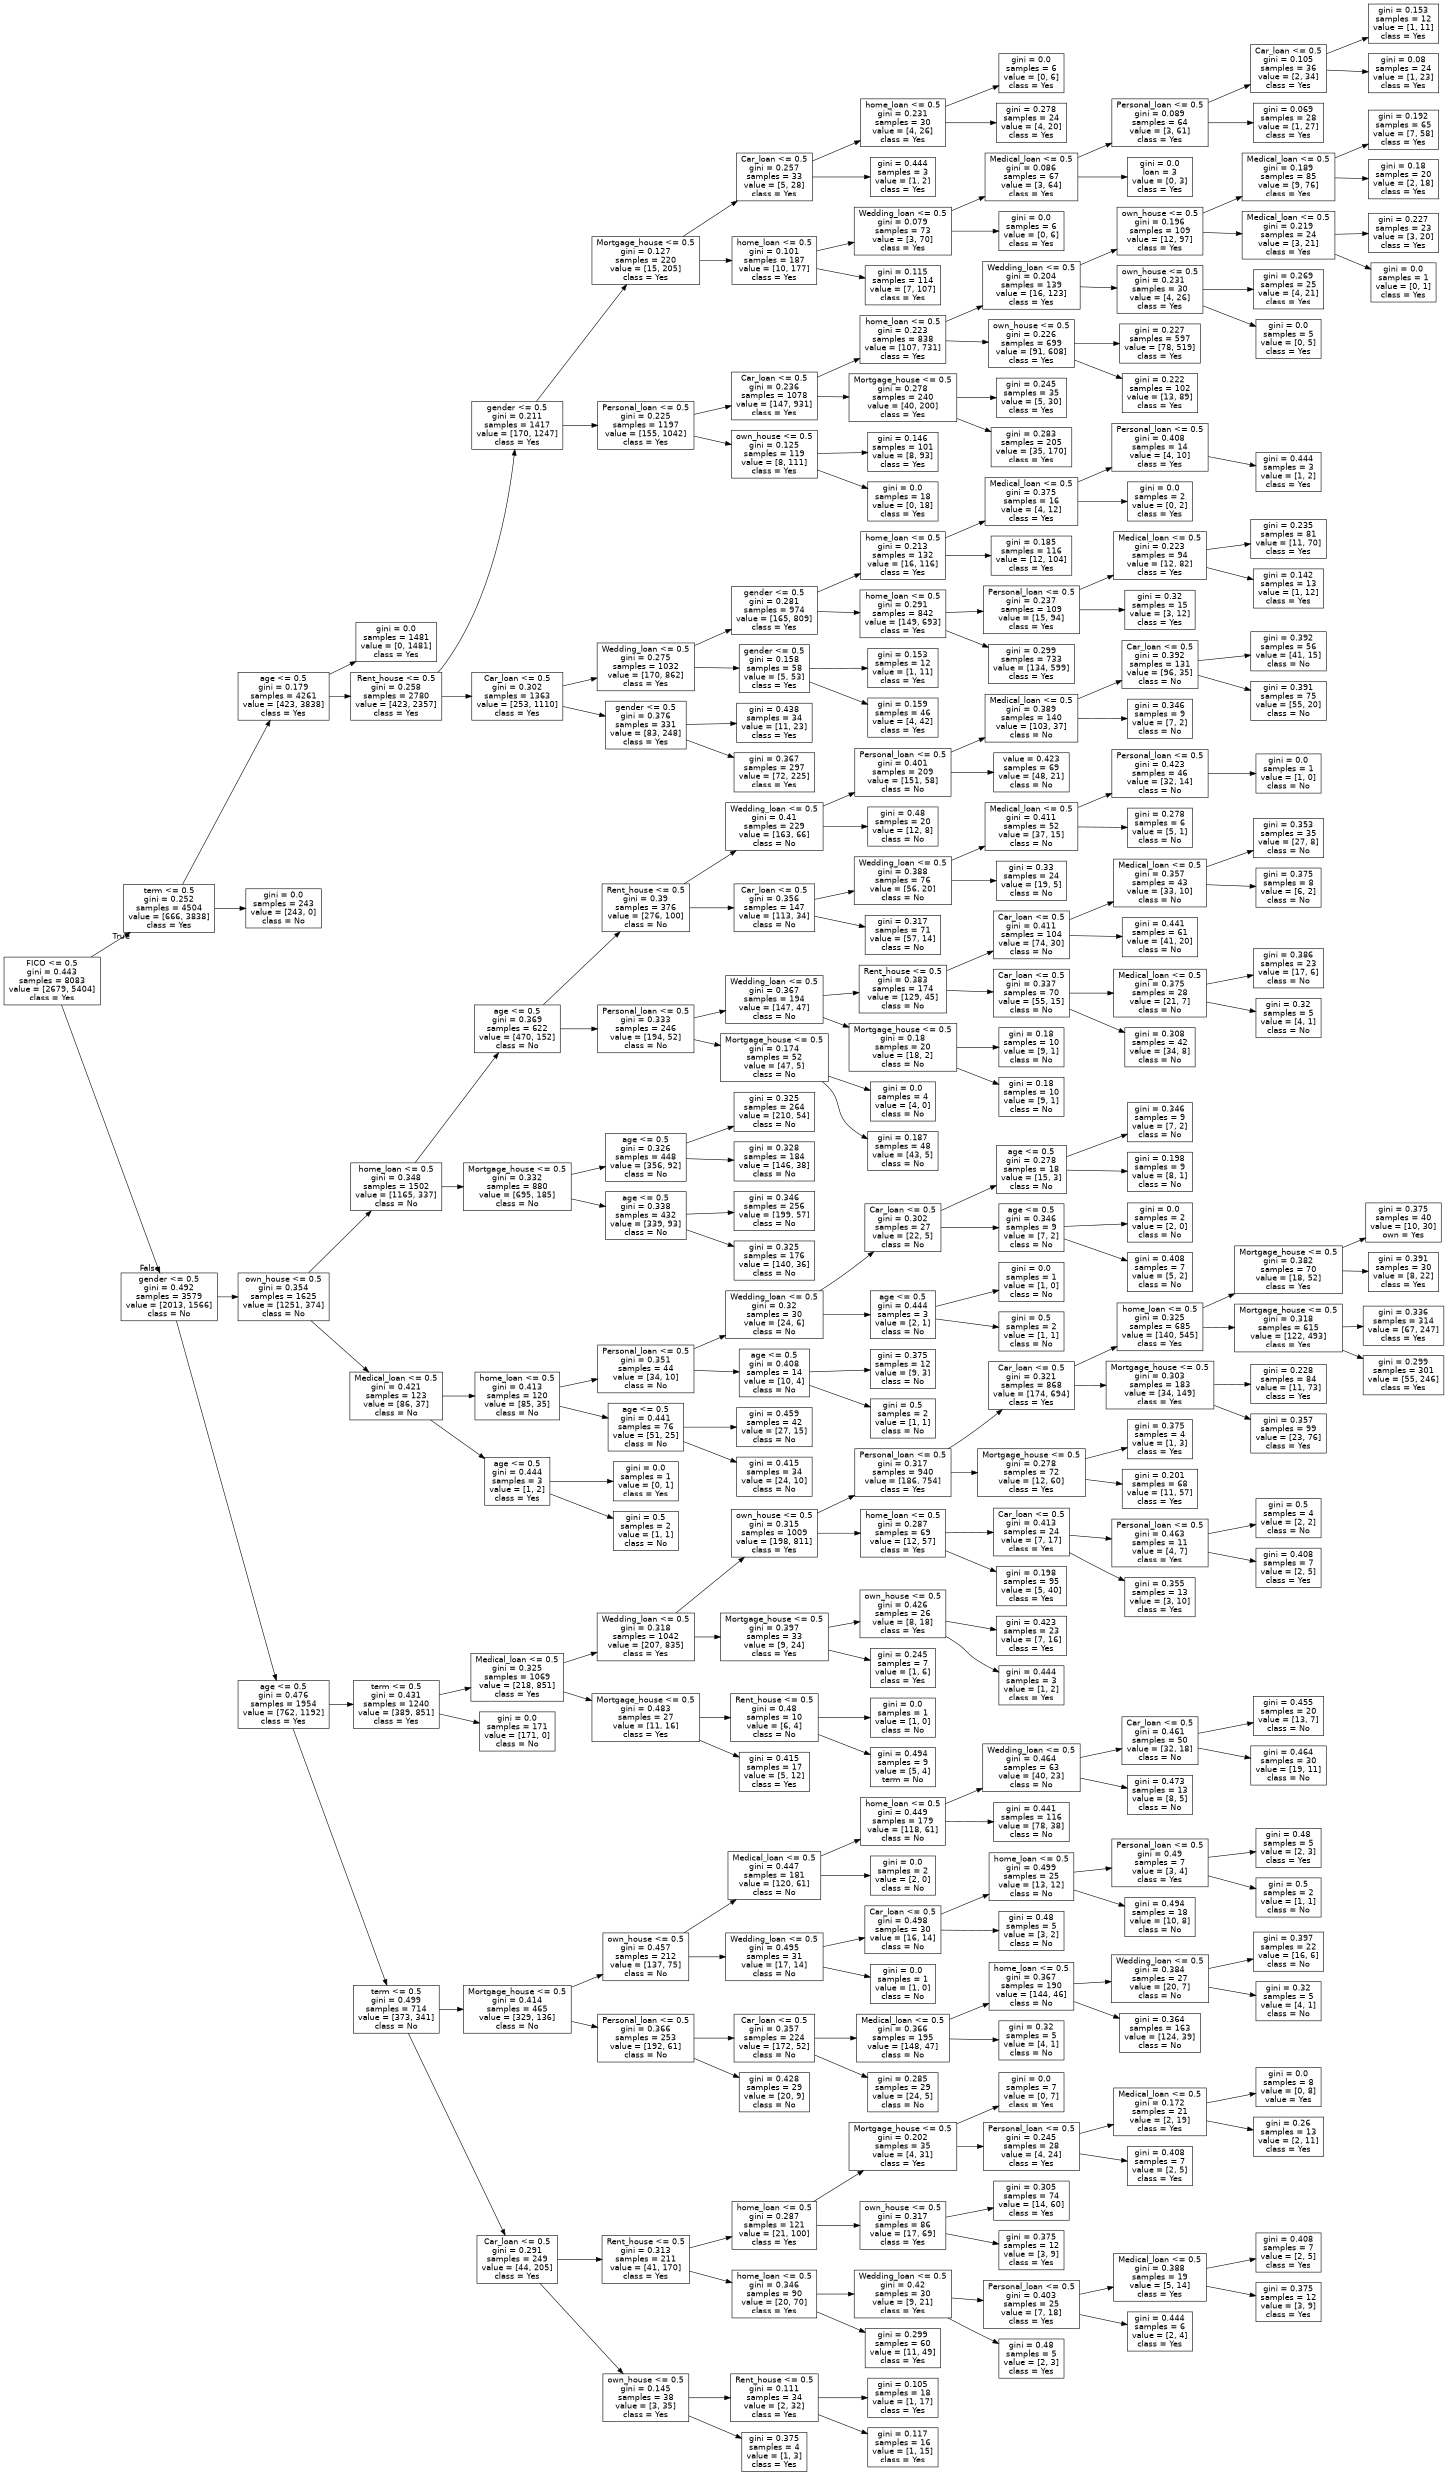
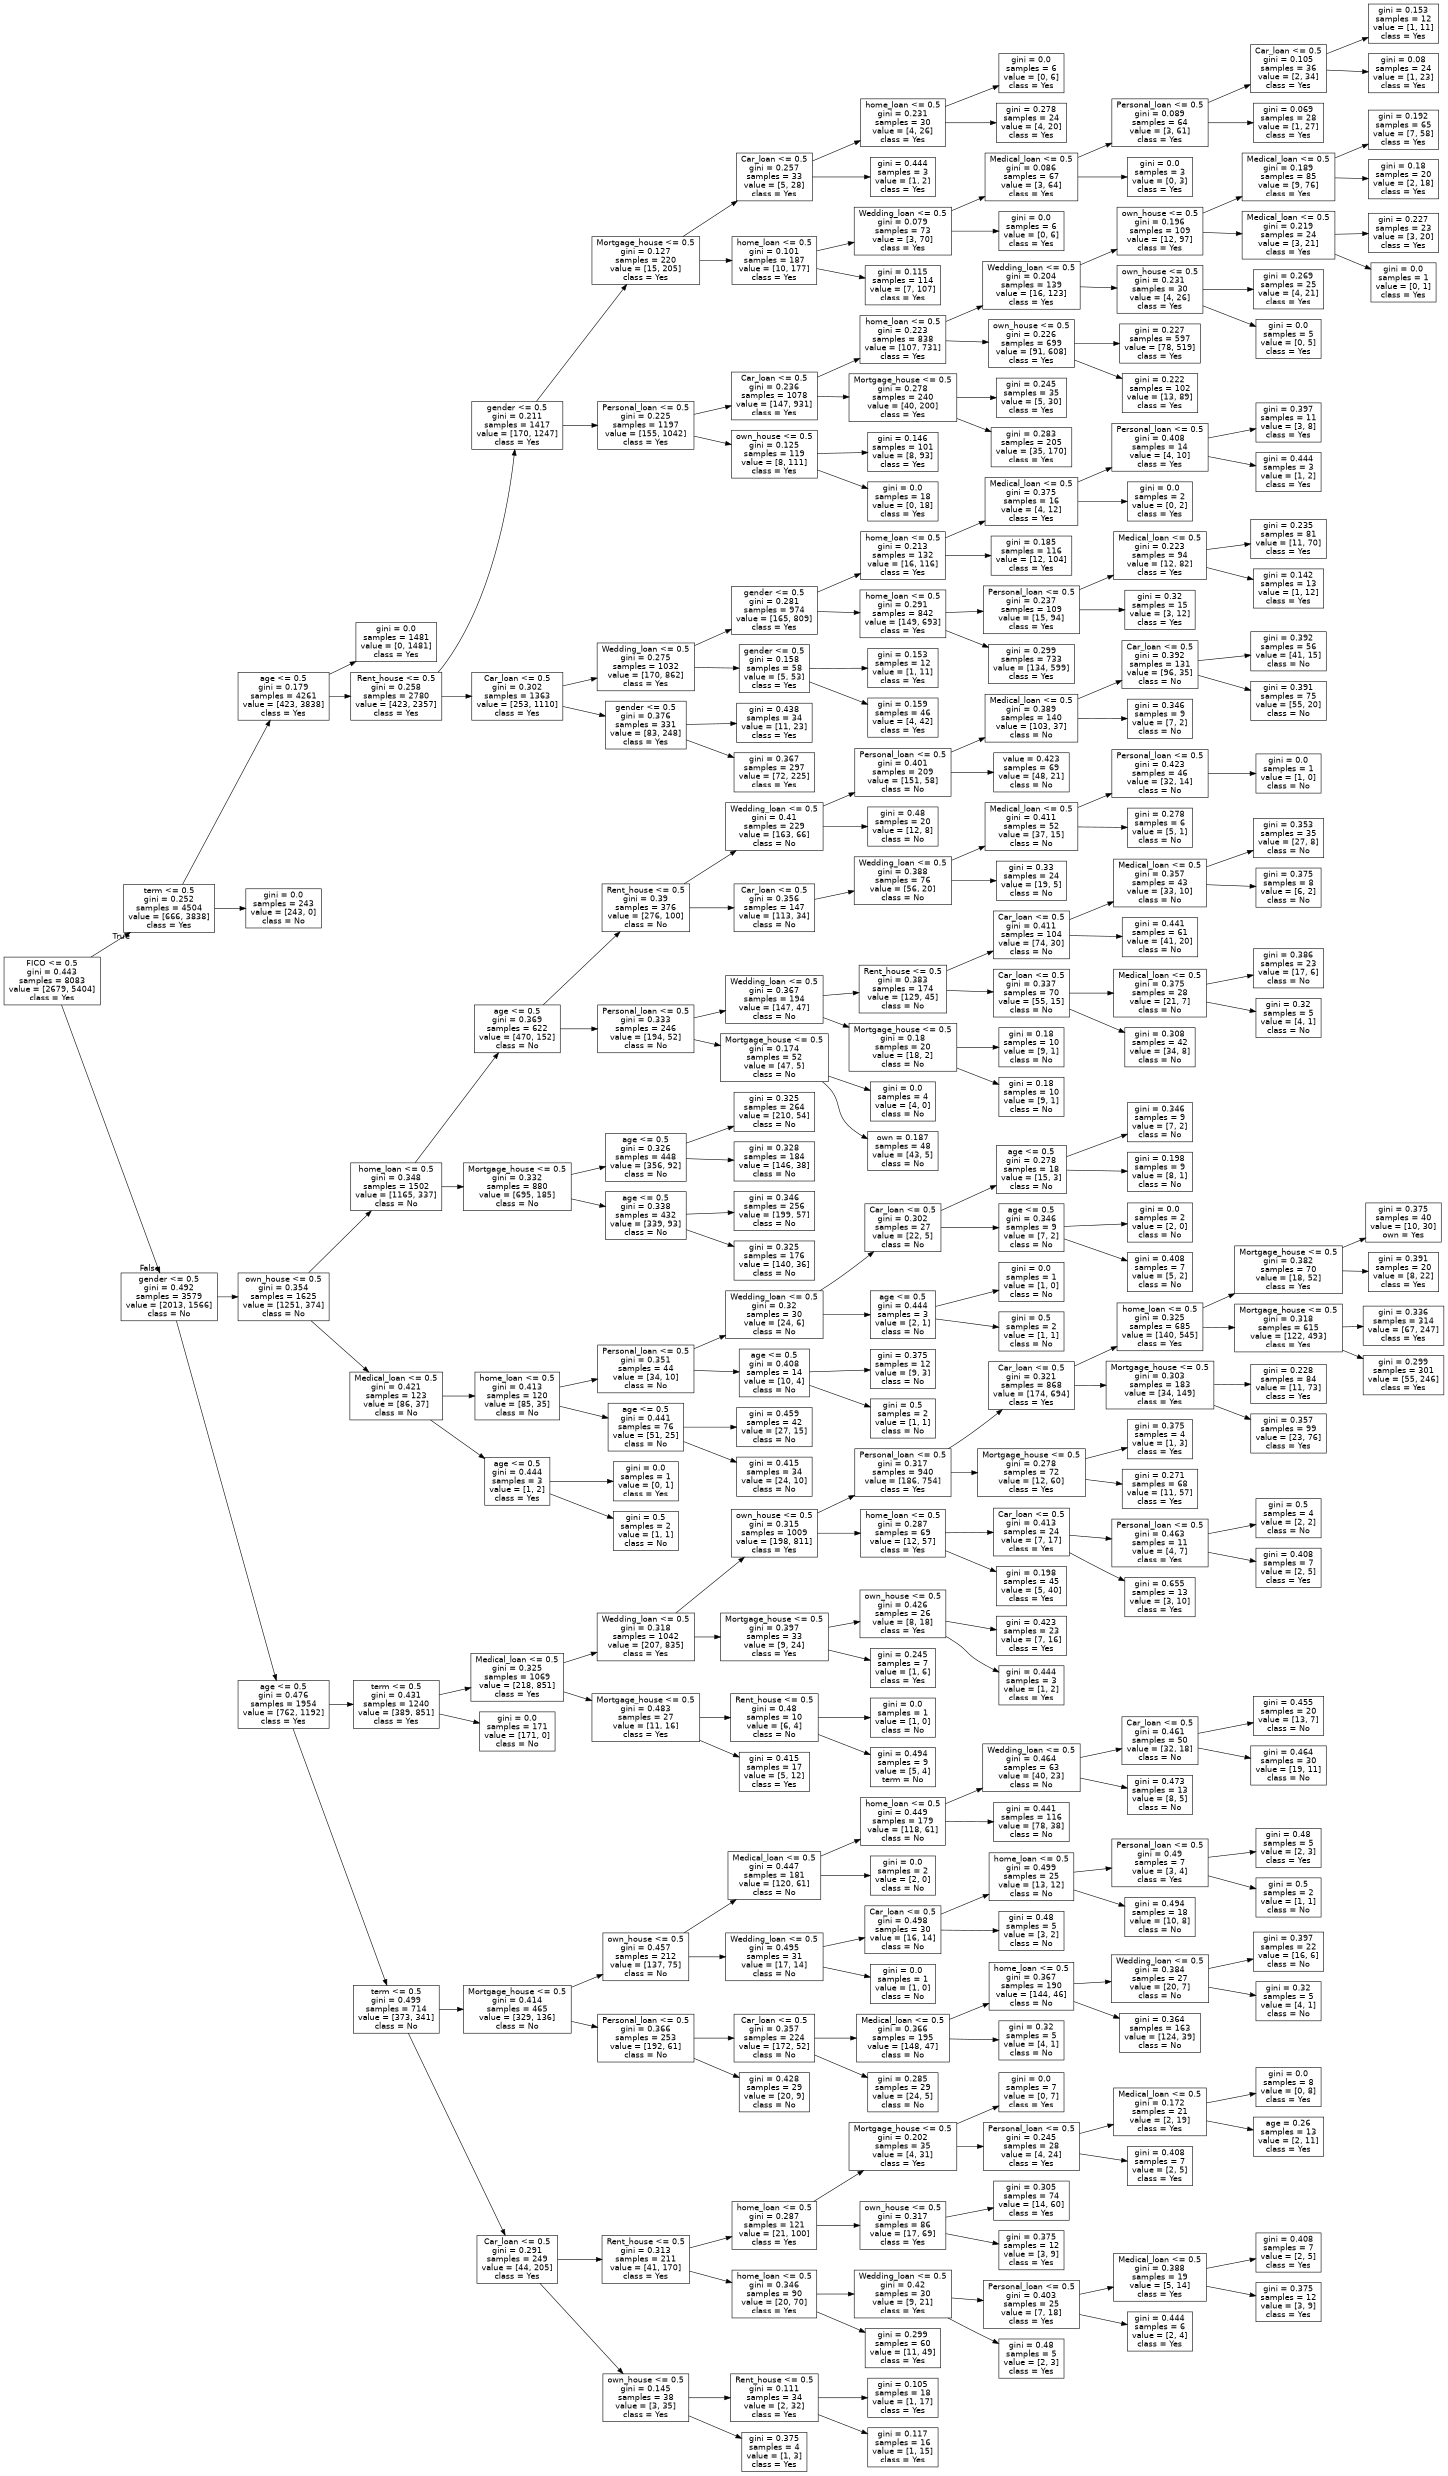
node "gini = 0.0 loan = 3 value = [0, 3] class = Yes": label "gini = 0.0 loan = 3 value = [0, 3] class = Yes" -> "gini = 0.0 samples = 3 value = [0, 3] class = Yes"
node "gini = 0.397 samples = 11 value = [3, 8] class = Yes": added
node "gini = 0.317 samples = 71 value = [57, 14] class = No": removed
node "gini = 0.187 samples = 48 value = [43, 5] class = No": label "gini = 0.187 samples = 48 value = [43, 5] class = No" -> "own = 0.187 samples = 48 value = [43, 5] class = No"
node "gini = 0.391 samples = 30 value = [8, 22] class = Yes": label "gini = 0.391 samples = 30 value = [8, 22] class = Yes" -> "gini = 0.391 samples = 20 value = [8, 22] class = Yes"
node "gini = 0.201 samples = 68 value = [11, 57] class = Yes": label "gini = 0.201 samples = 68 value = [11, 57] class = Yes" -> "gini = 0.271 samples = 68 value = [11, 57] class = Yes"
node "gini = 0.198 samples = 95 value = [5, 40] class = Yes": label "gini = 0.198 samples = 95 value = [5, 40] class = Yes" -> "gini = 0.198 samples = 45 value = [5, 40] class = Yes"
node "gini = 0.355 samples = 13 value = [3, 10] class = Yes": label "gini = 0.355 samples = 13 value = [3, 10] class = Yes" -> "gini = 0.655 samples = 13 value = [3, 10] class = Yes"
node "gini = 0.0 samples = 8 value = [0, 8] value = Yes": label "gini = 0.0 samples = 8 value = [0, 8] value = Yes" -> "gini = 0.0 samples = 8 value = [0, 8] class = Yes"
node "gini = 0.26 samples = 13 value = [2, 11] class = Yes": label "gini = 0.26 samples = 13 value = [2, 11] class = Yes" -> "age = 0.26 samples = 13 value = [2, 11] class = Yes"
